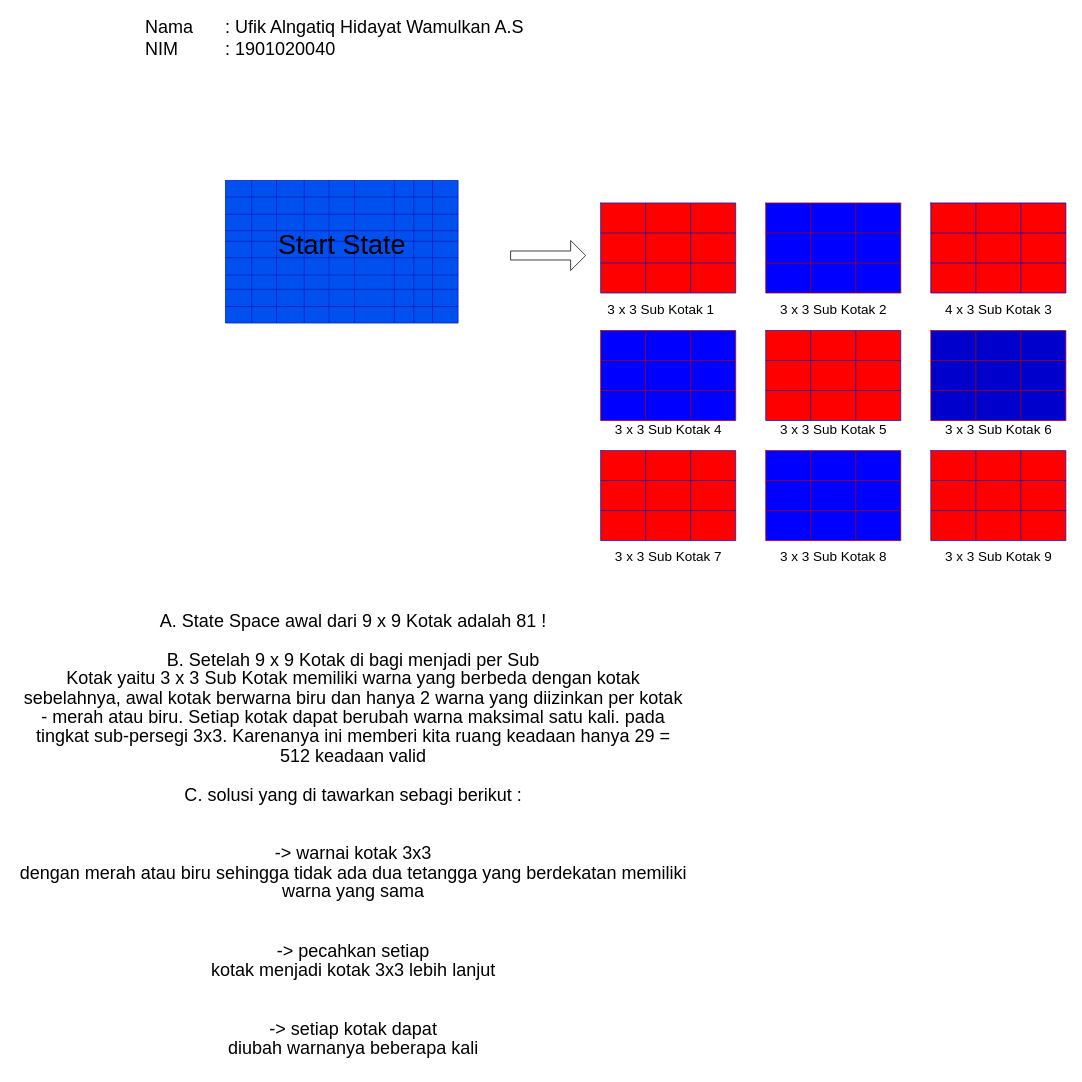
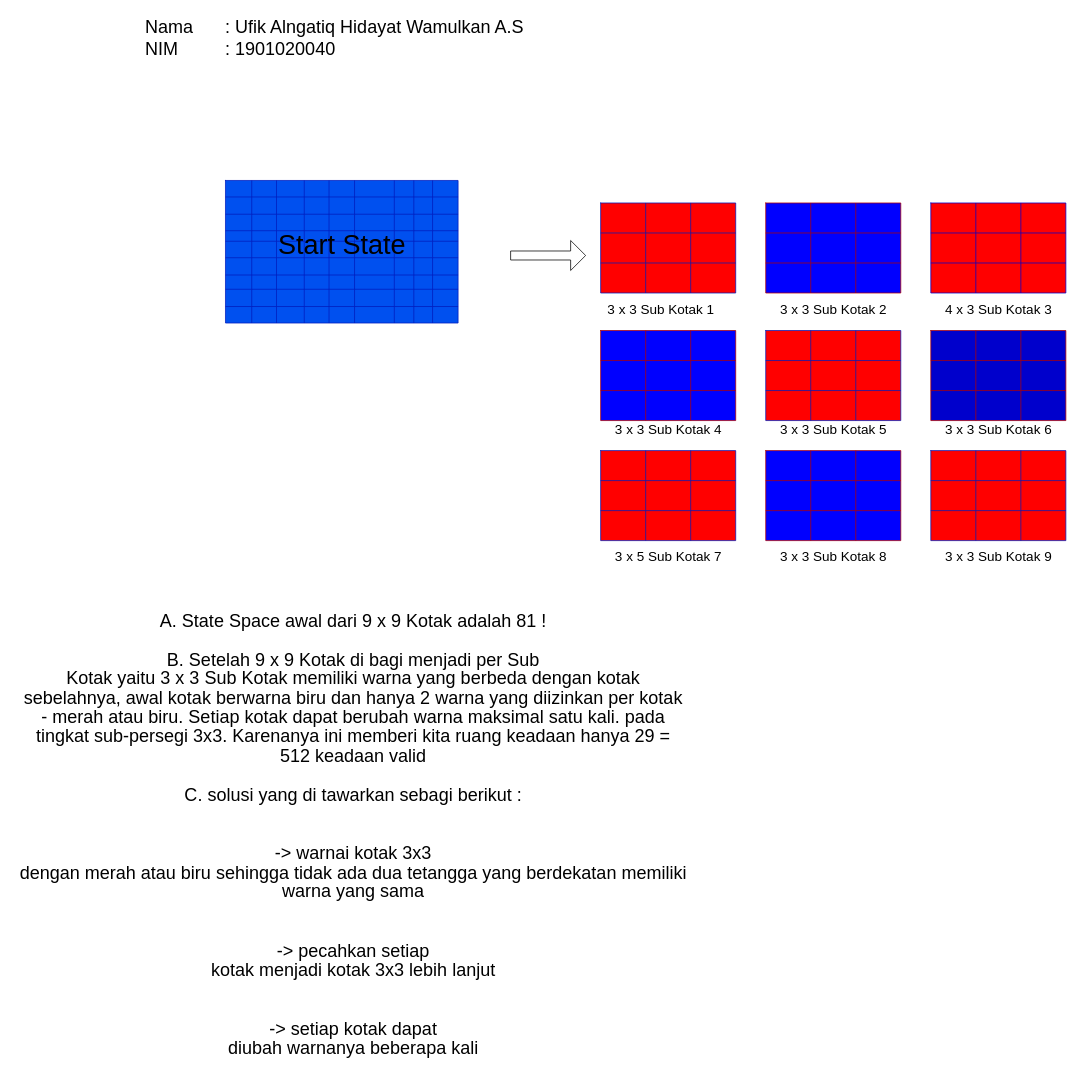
node "3 x 3 Sub Kotak 7": label "3 x 3 Sub Kotak 7" -> "3 x 5 Sub Kotak 7"
